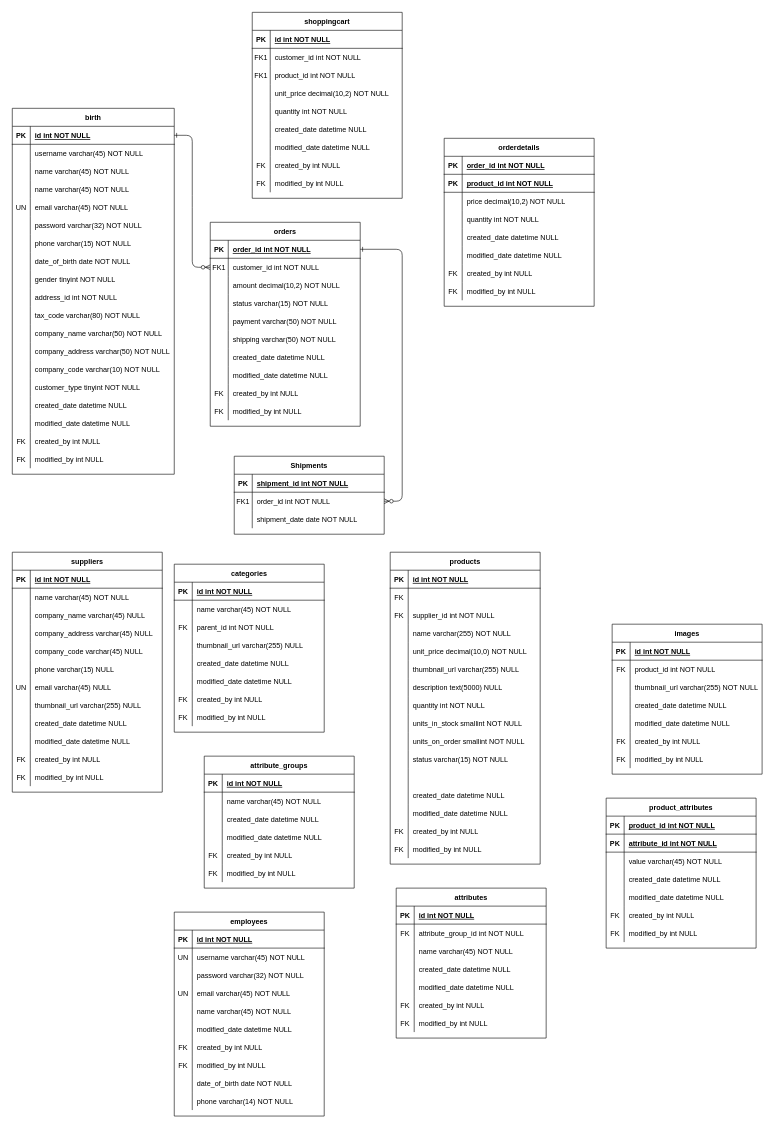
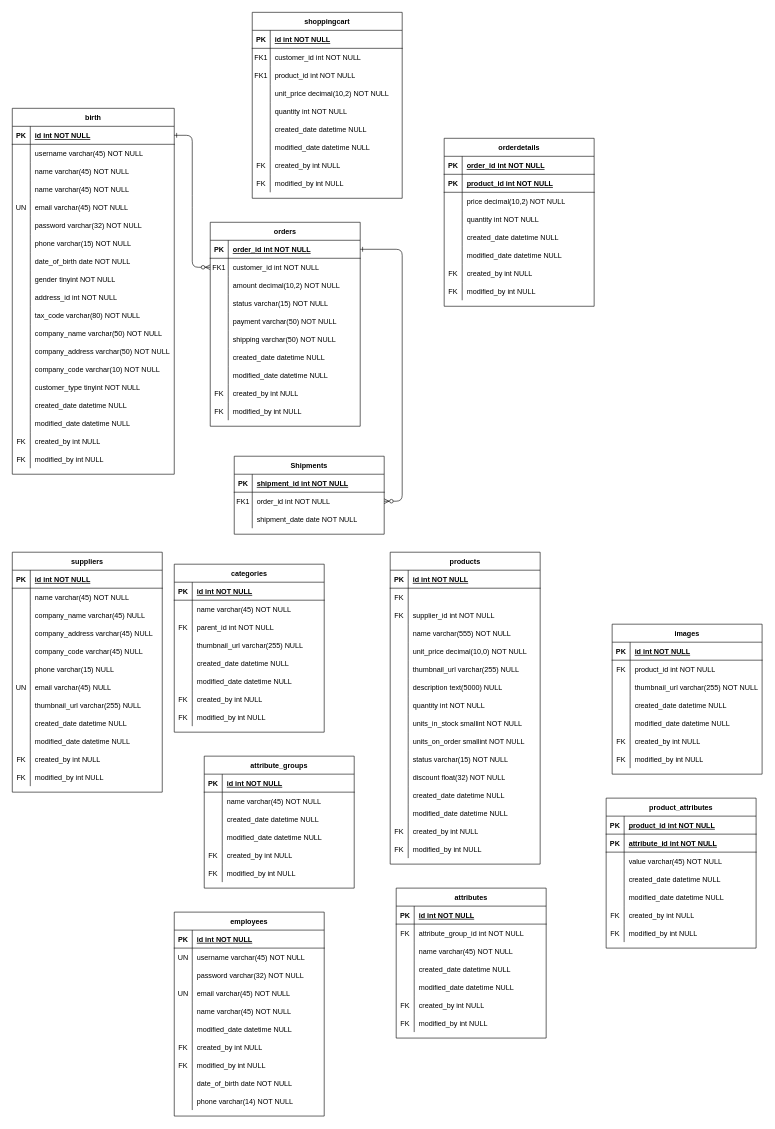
node "name varchar(255) NOT NULL": label "name varchar(255) NOT NULL" -> "name varchar(555) NOT NULL"
node "discount float(32) NOT NULL": added
